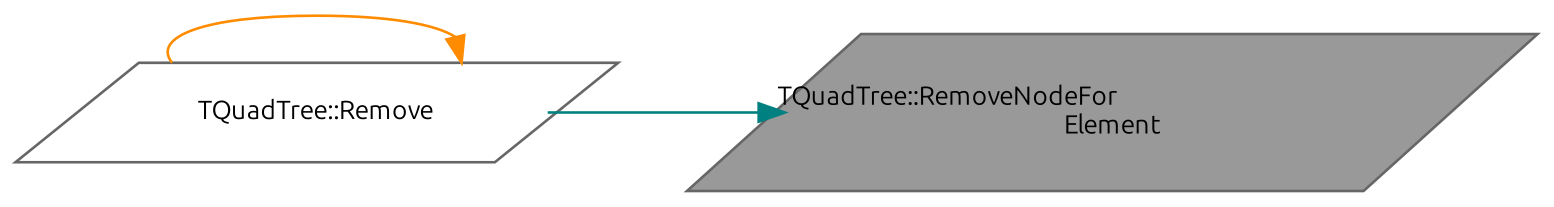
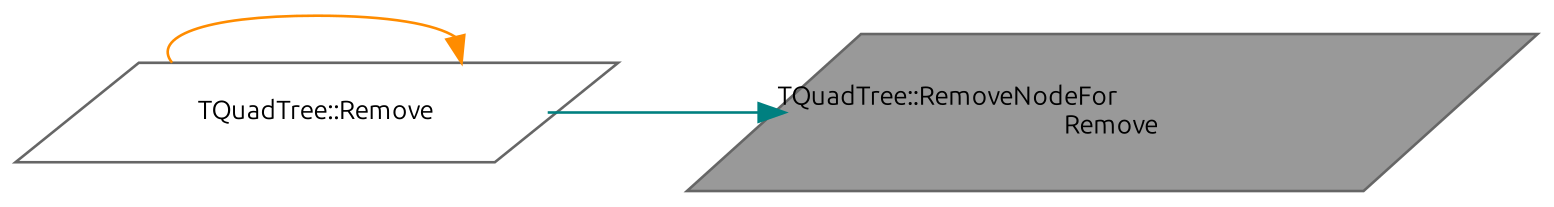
node "TQuadTree::RemoveNodeFor Element": label "TQuadTree::RemoveNodeFor Element" -> "TQuadTree::RemoveNodeFor Remove"
